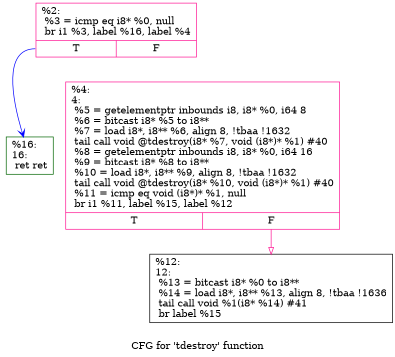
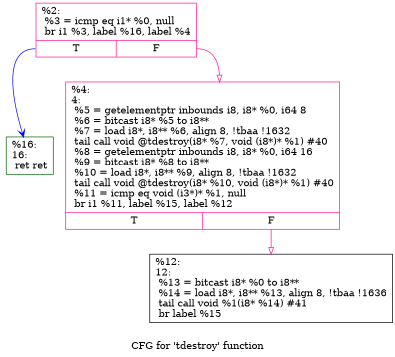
node "%2:": text "%3 = icmp eq i8* %0, null" -> "%3 = icmp eq i1* %0, null"
edge "%2:" -> "%4:": added
node "%4:": text "%11 = icmp eq void (i8*)* %1, null" -> "%11 = icmp eq void (i3*)* %1, null"
